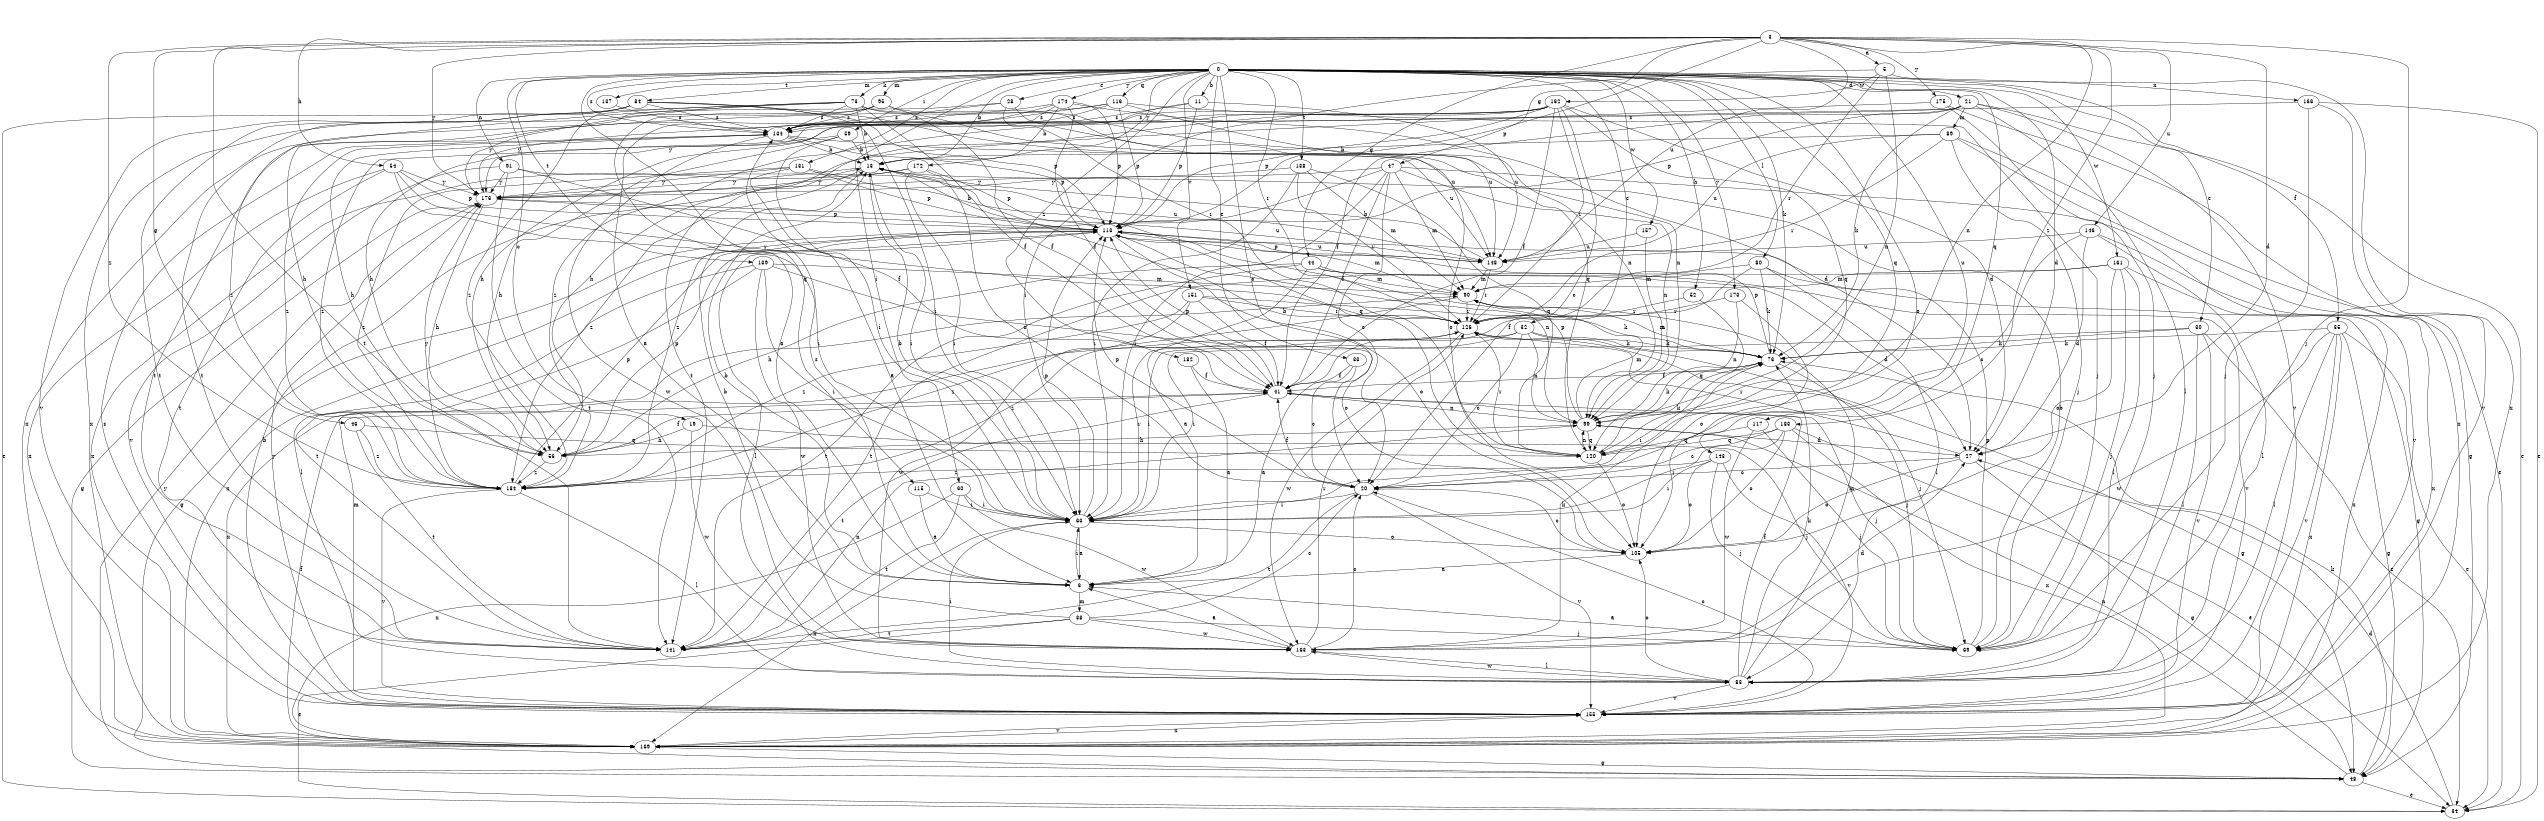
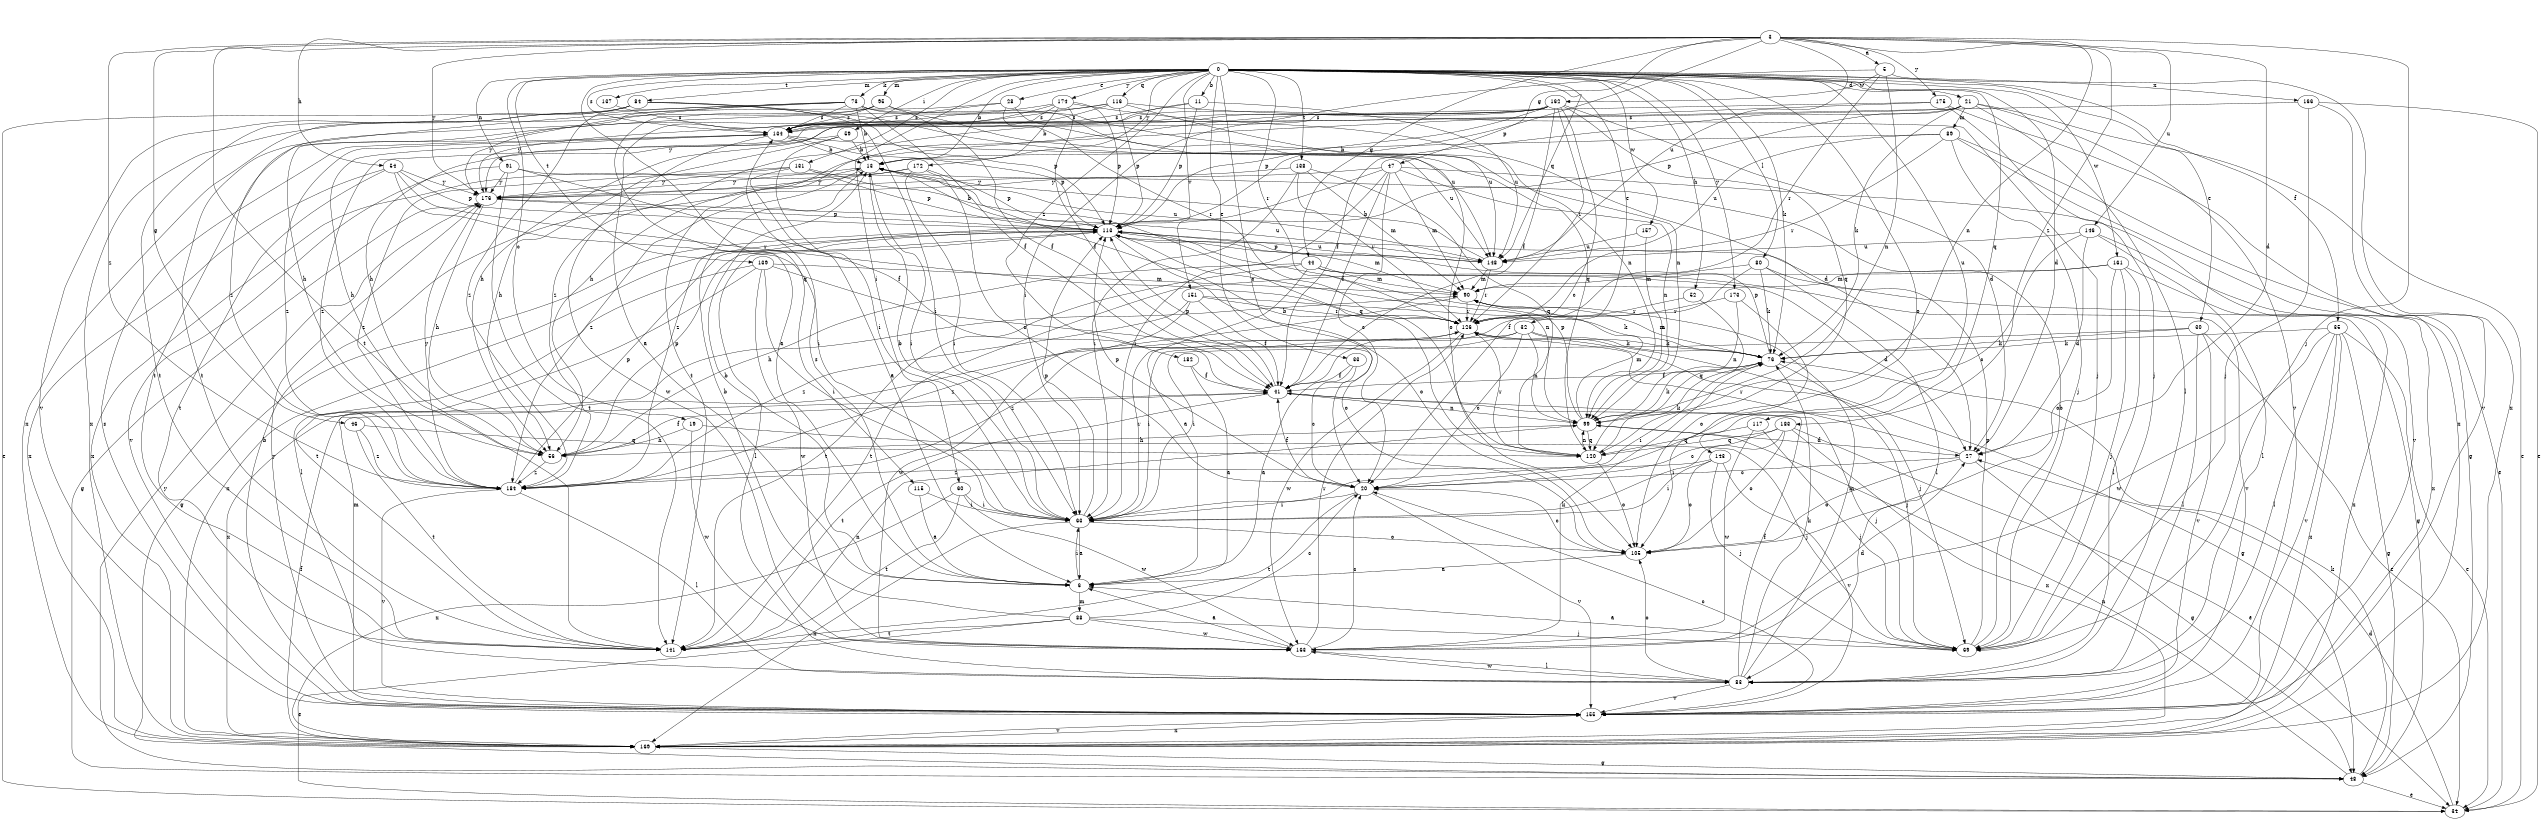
edge "84" -> "134": now "175" -> "134"
edge "0" -> "120": now "0" -> "148"
edge "83" -> "63": removed, label "i"
